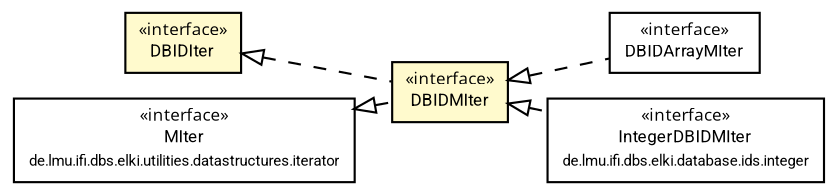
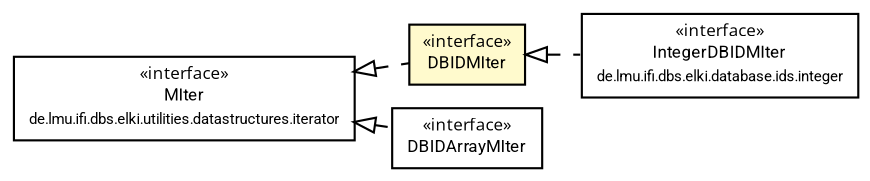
node "DBIDIter": removed
edge "DBIDArrayMIter" -> "DBIDMIter": now "DBIDArrayMIter" -> "MIter"
